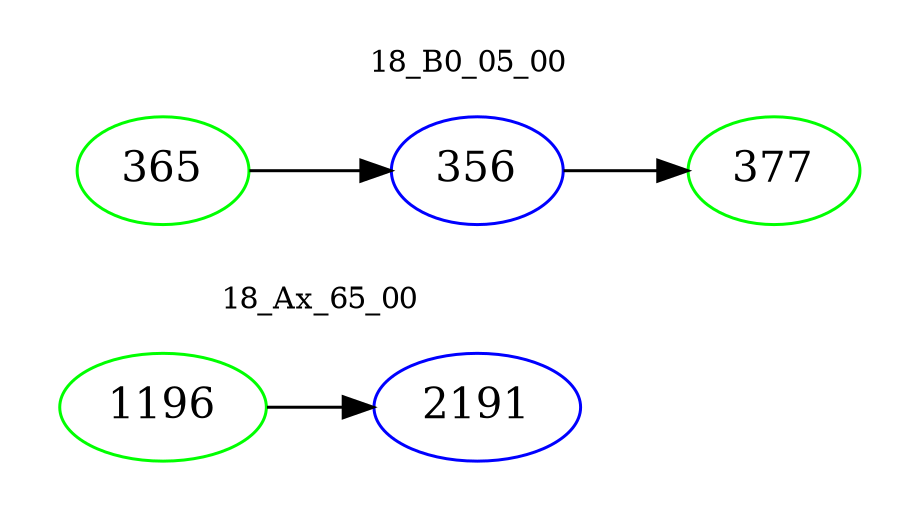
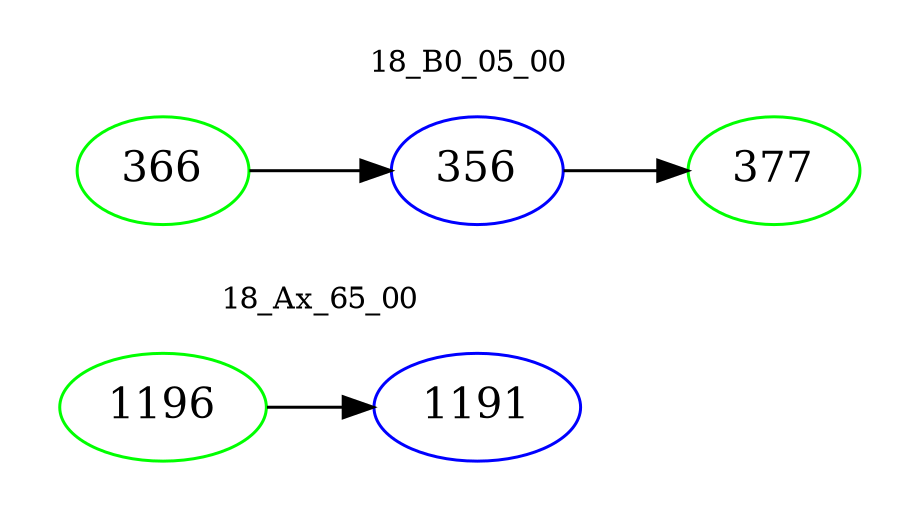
node "365": label "365" -> "366"
node "2191": label "2191" -> "1191"
